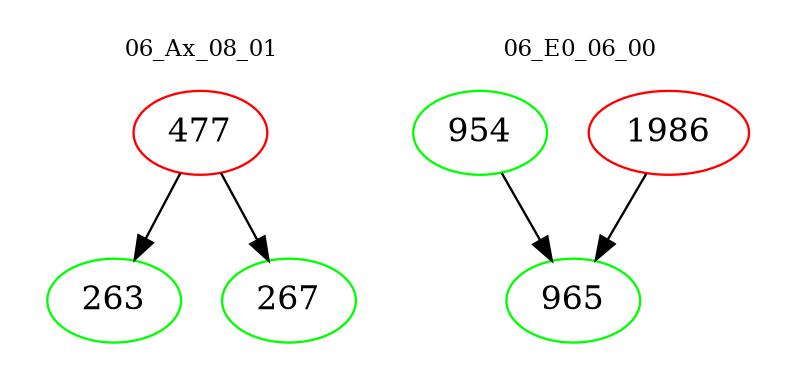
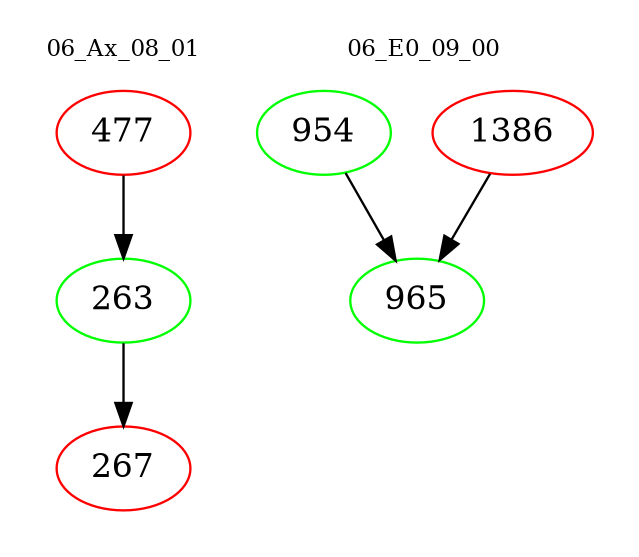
cluster "06_E0_06_00": label "06_E0_06_00" -> "06_E0_09_00"
node "1986": label "1986" -> "1386"
edge "477" -> "267": now "263" -> "267"
node "267": color green -> red
